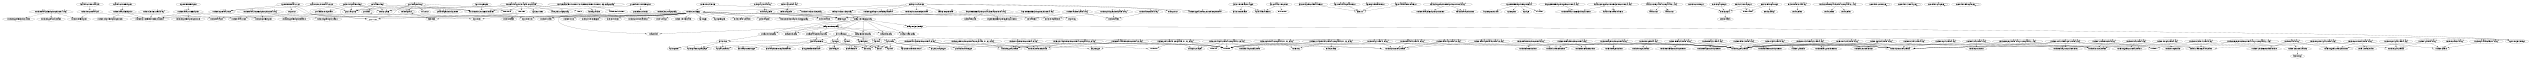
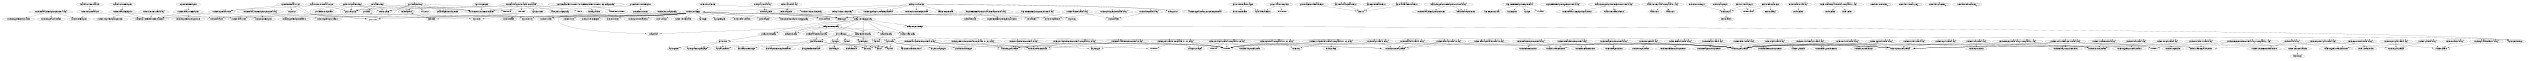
node "api.GorillaServerOptions": label "api.GorillaServerOptions" -> "sync.GorillaServerOptions"
node "logrus.ProjectSettings": label "logrus.ProjectSettings" -> "api.ProjectSettings"
